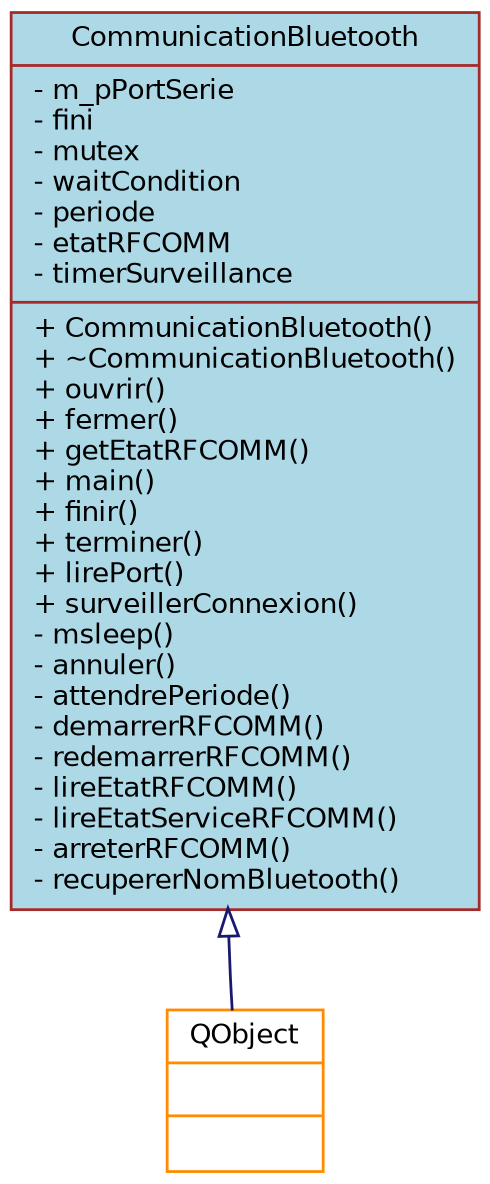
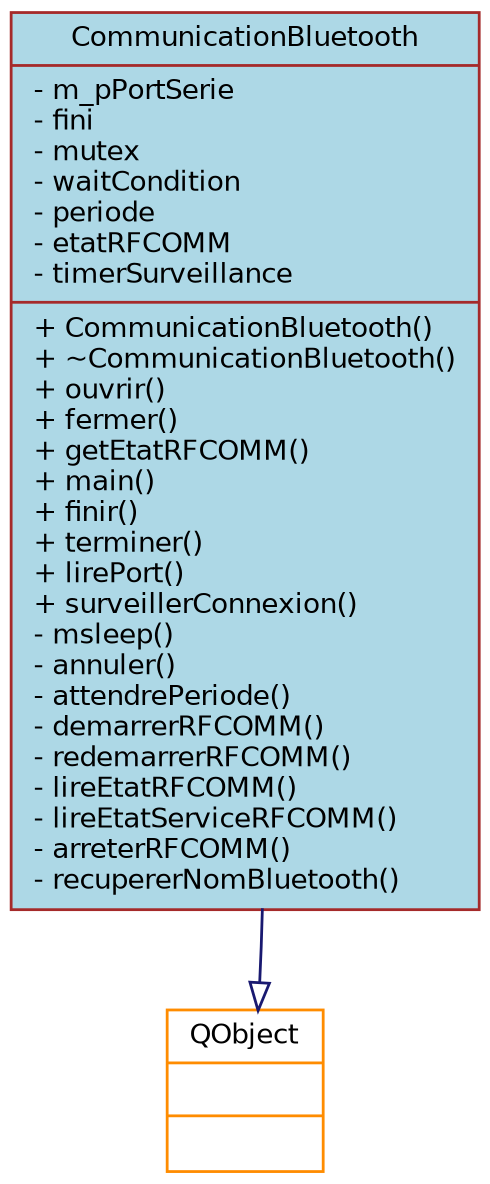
edge "QObject" -> "CommunicationBluetooth": reversed
